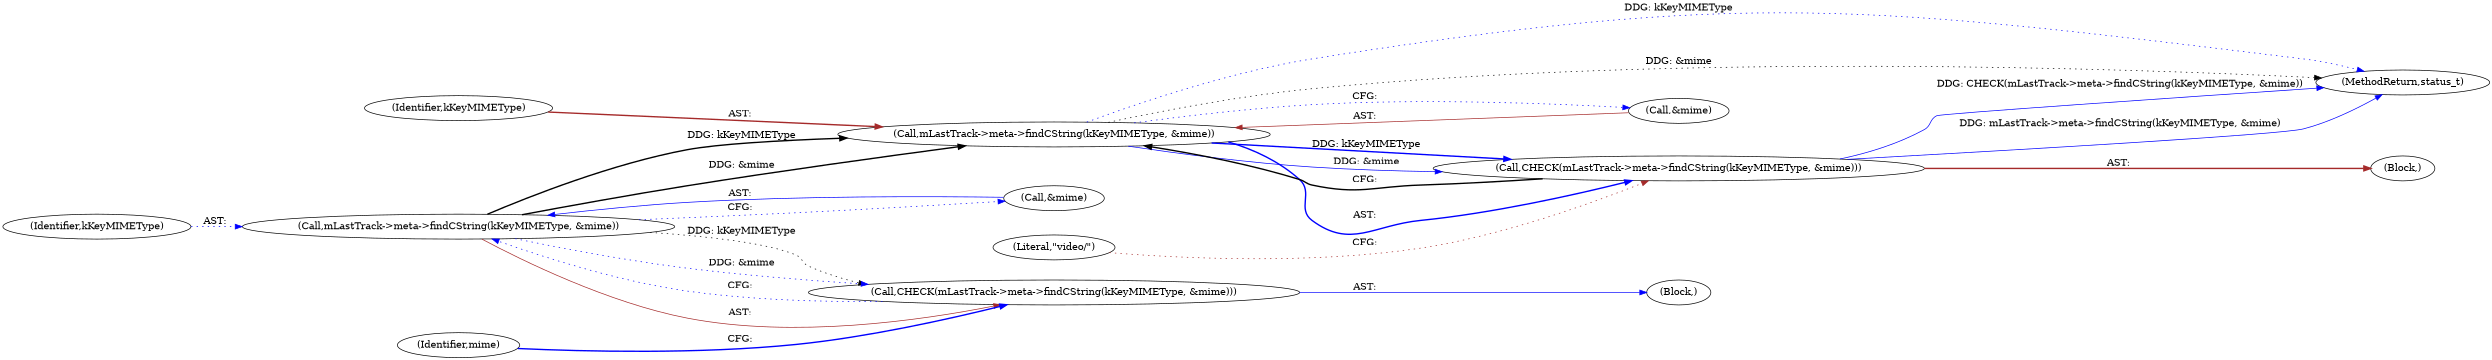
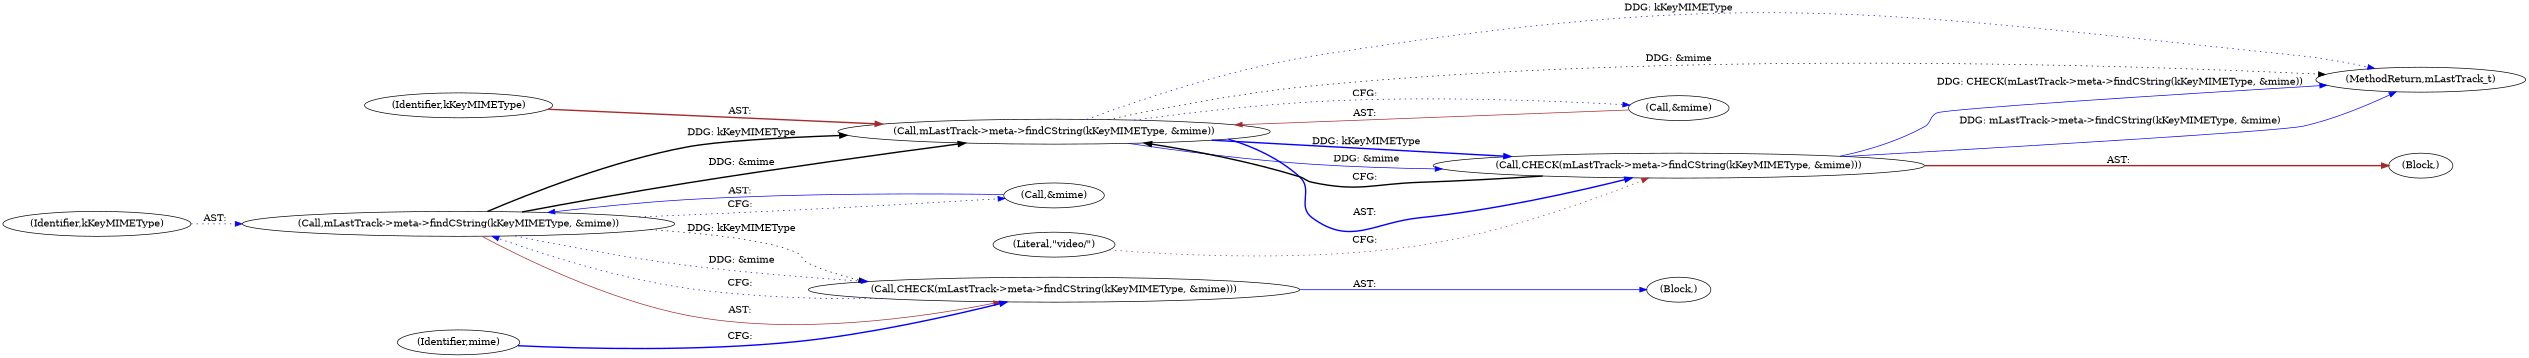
node "(MethodReturn,status_t)": label "(MethodReturn,status_t)" -> "(MethodReturn,mLastTrack_t)"
